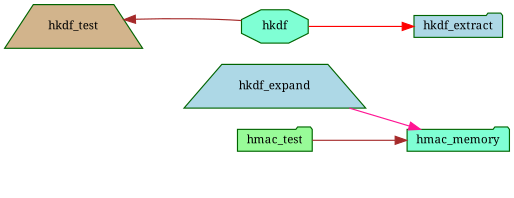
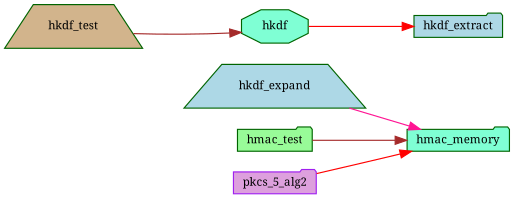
edge "hkdf" -> "hkdf_test": reversed
node "pkcs_5_alg2": added
